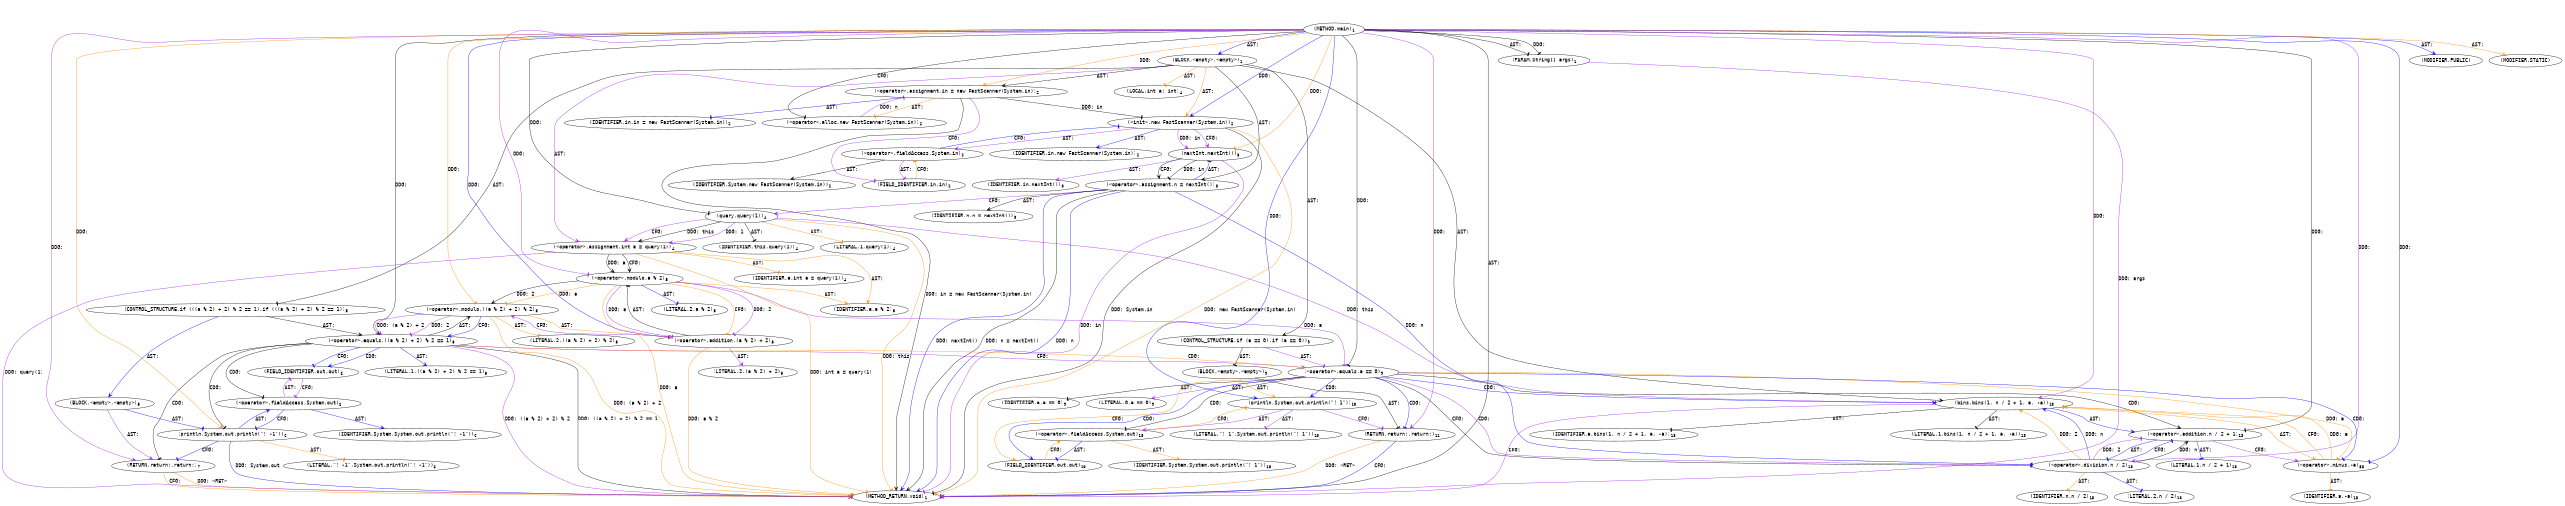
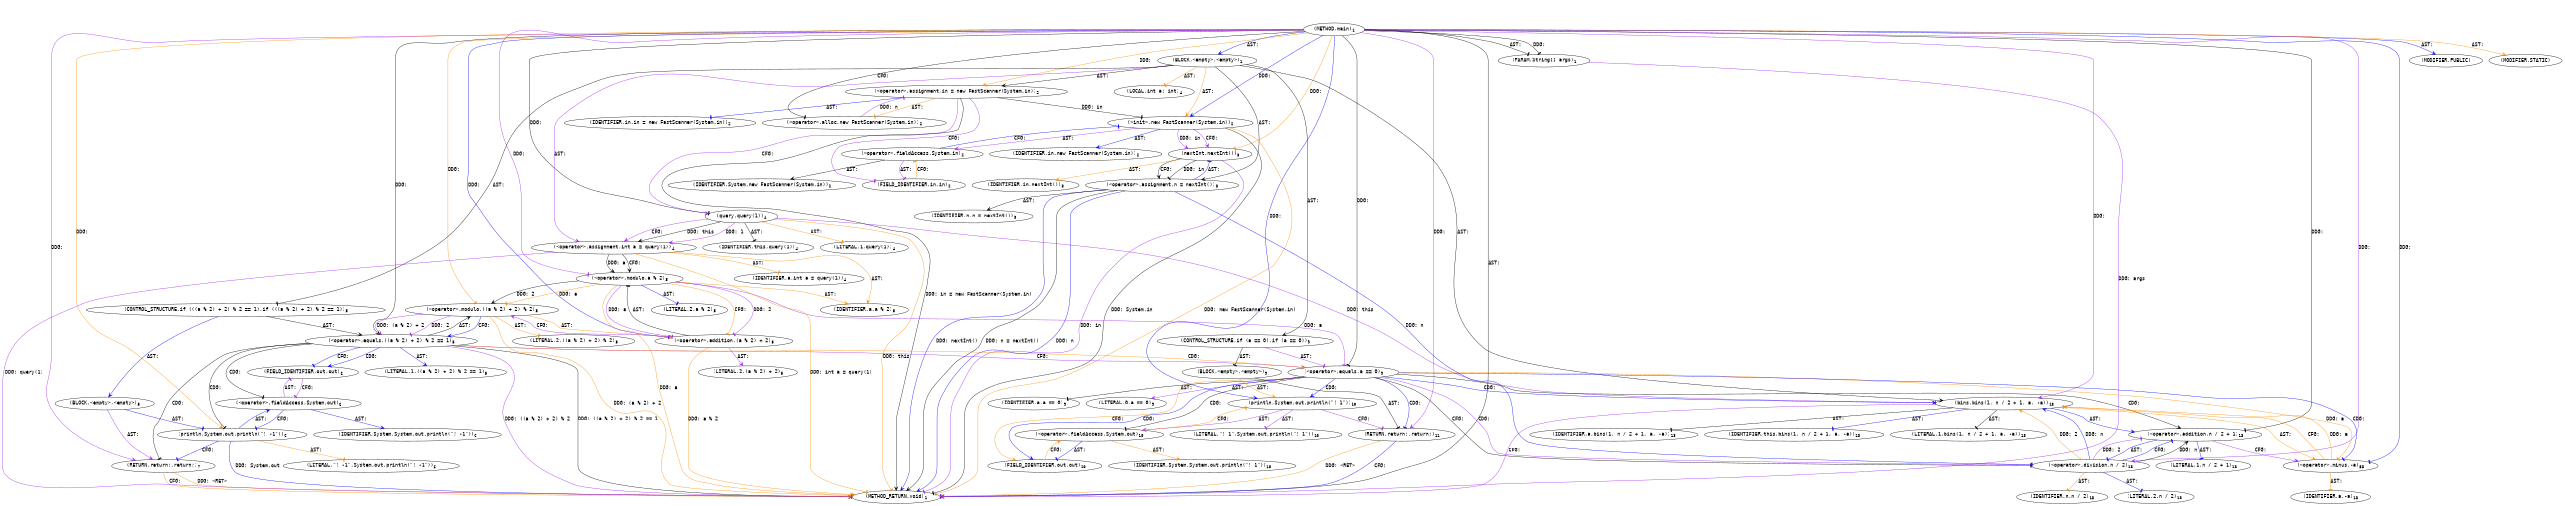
edge "(nextInt,nextInt())" -> "(IDENTIFIER,in,nextInt())": color purple -> darkorange
edge "(<operator>.assignment,n = nextInt())" -> "(query,query(1))": now "(<operator>.assignment,in = new FastScanner(System.in))" -> "(query,query(1))"
node "(IDENTIFIER,this,bins(1, n / 2 + 1, a, -a))": added
